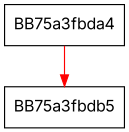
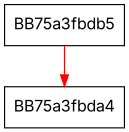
edge "BB75a3fbda4" -> "BB75a3fbdb5": reversed
